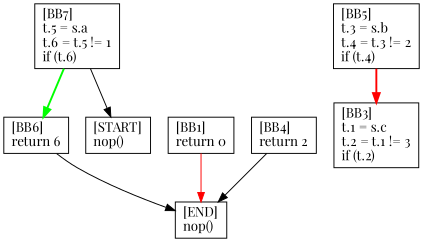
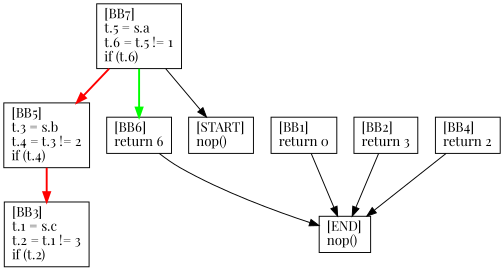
edge "[BB7] t.5 = s.a t.6 = t.5 != 1 if (t.6)" -> "[BB5] t.3 = s.b t.4 = t.3 != 2 if (t.4)": added
node "[BB2] return 3": added
edge "[BB1] return 0" -> "[END] nop()": color red -> black
